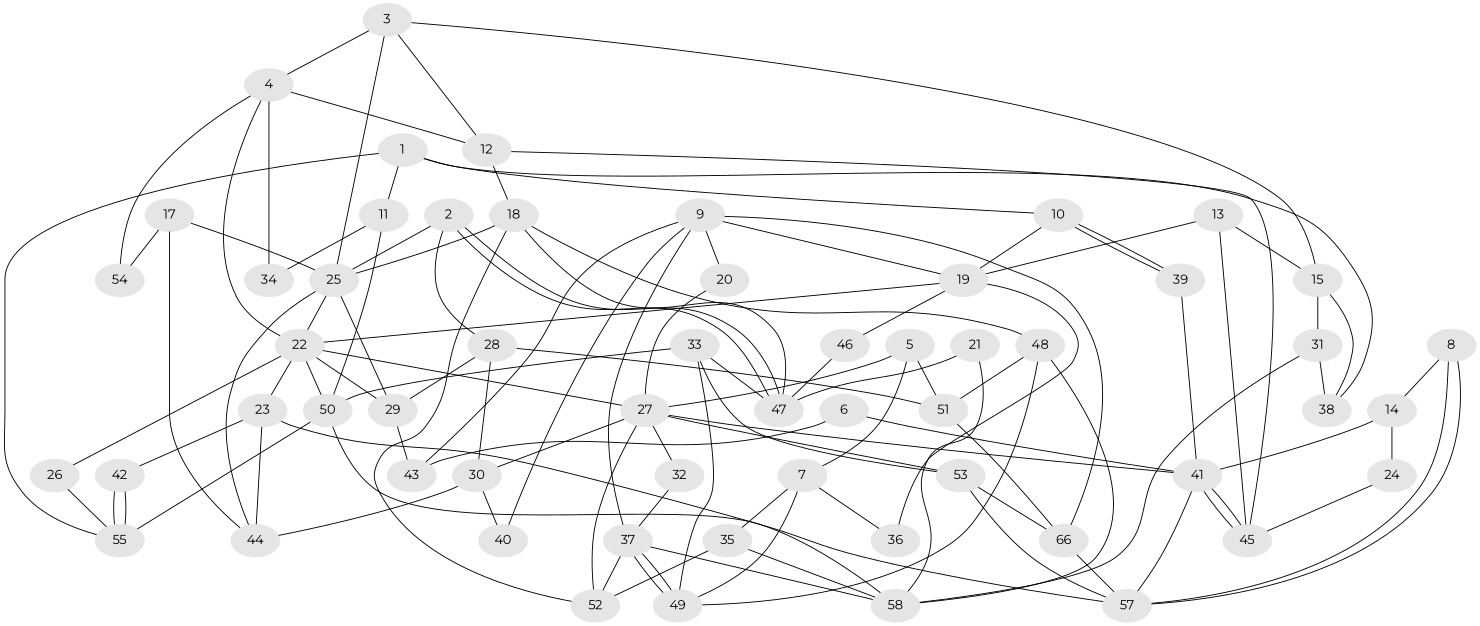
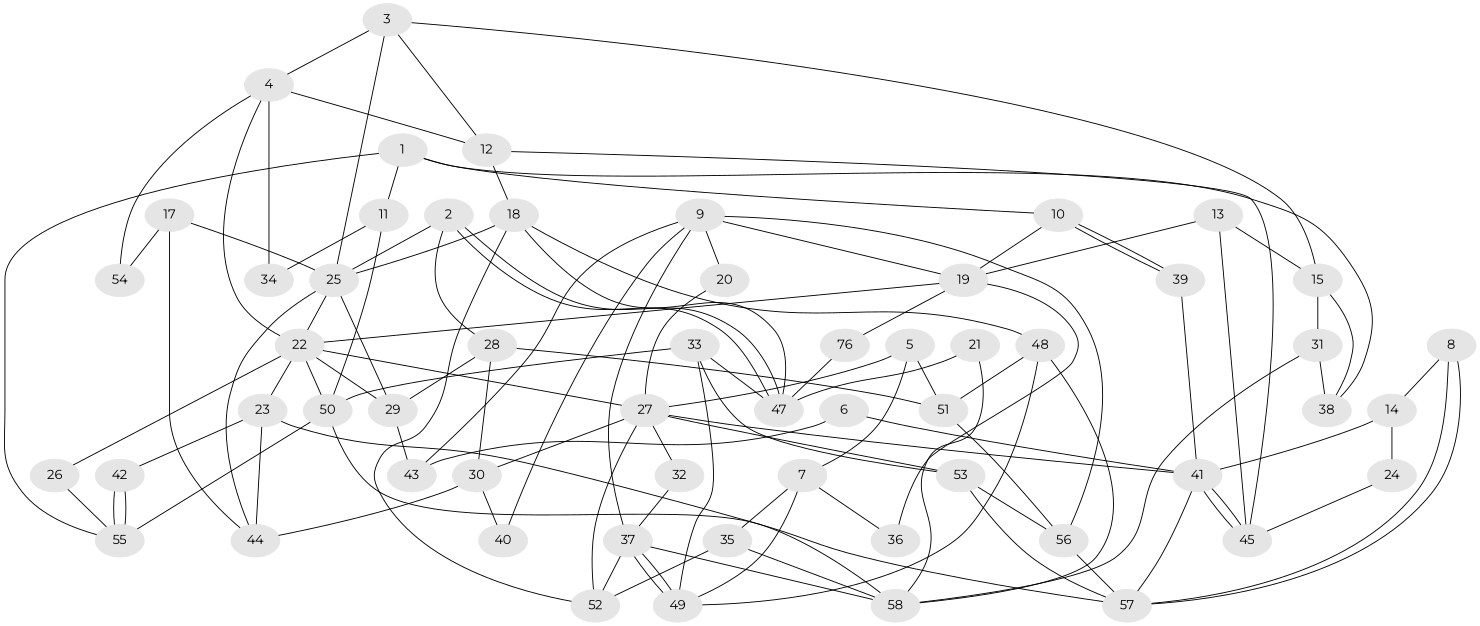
node "46": label "46" -> "76"
node "66": label "66" -> "56"
